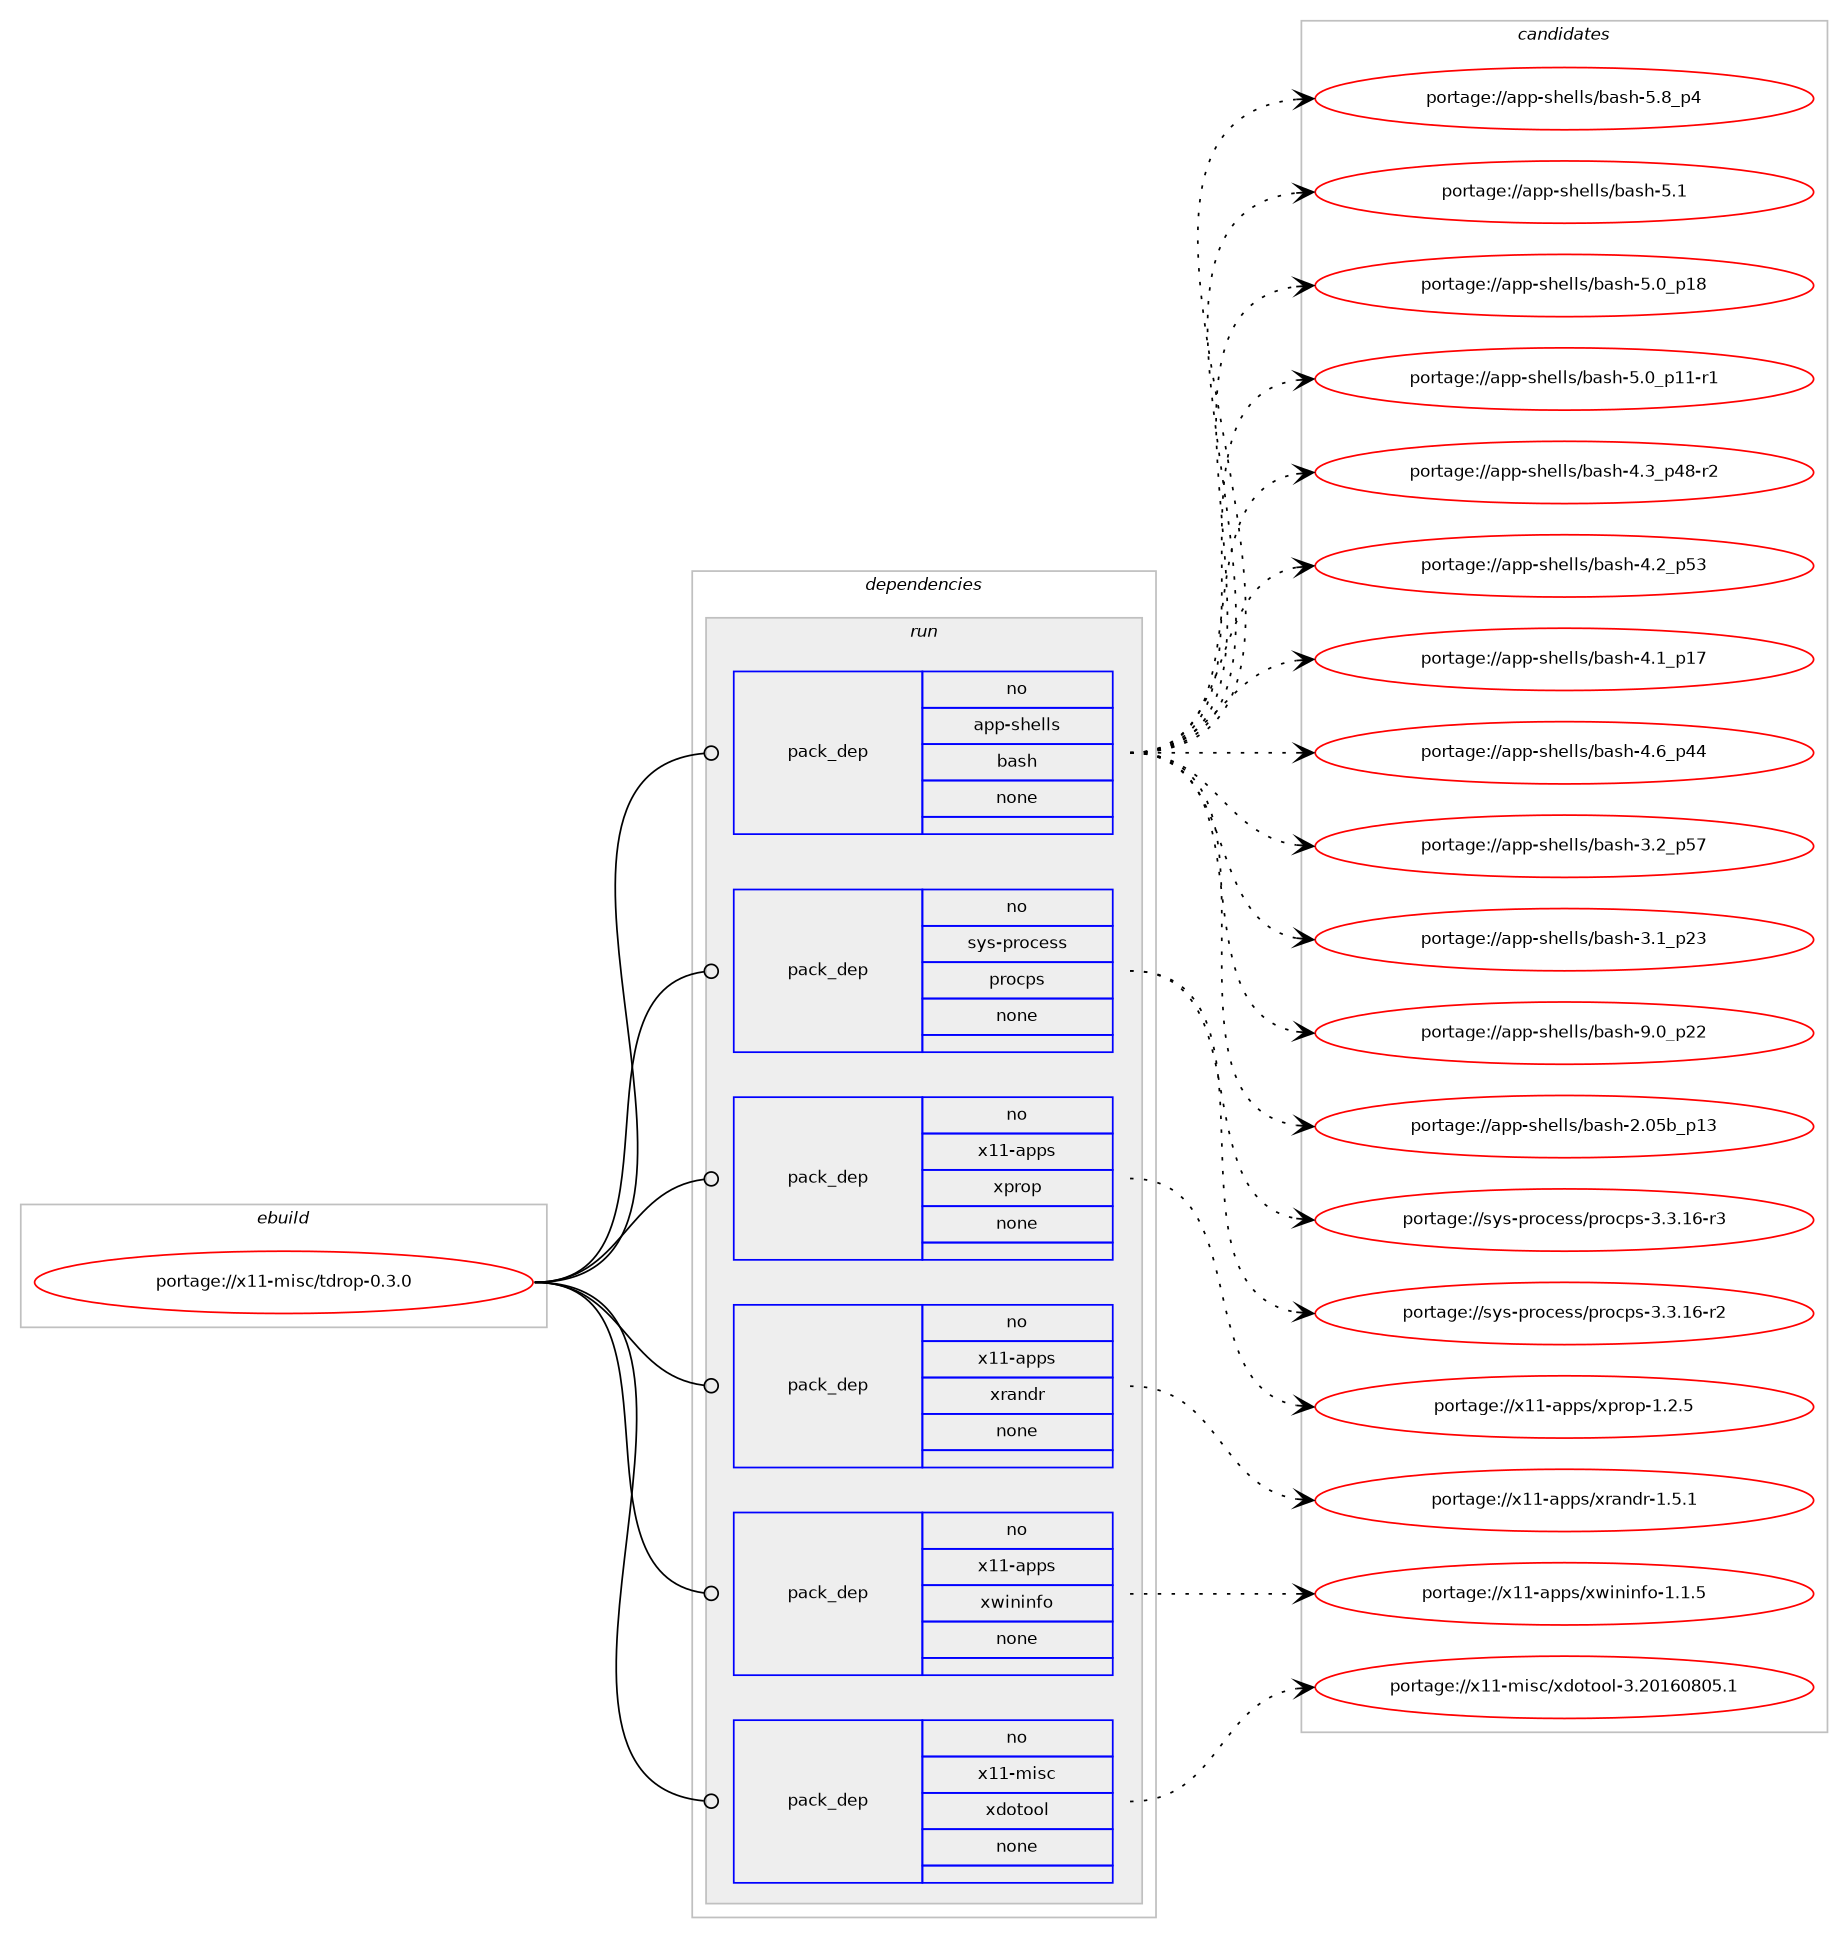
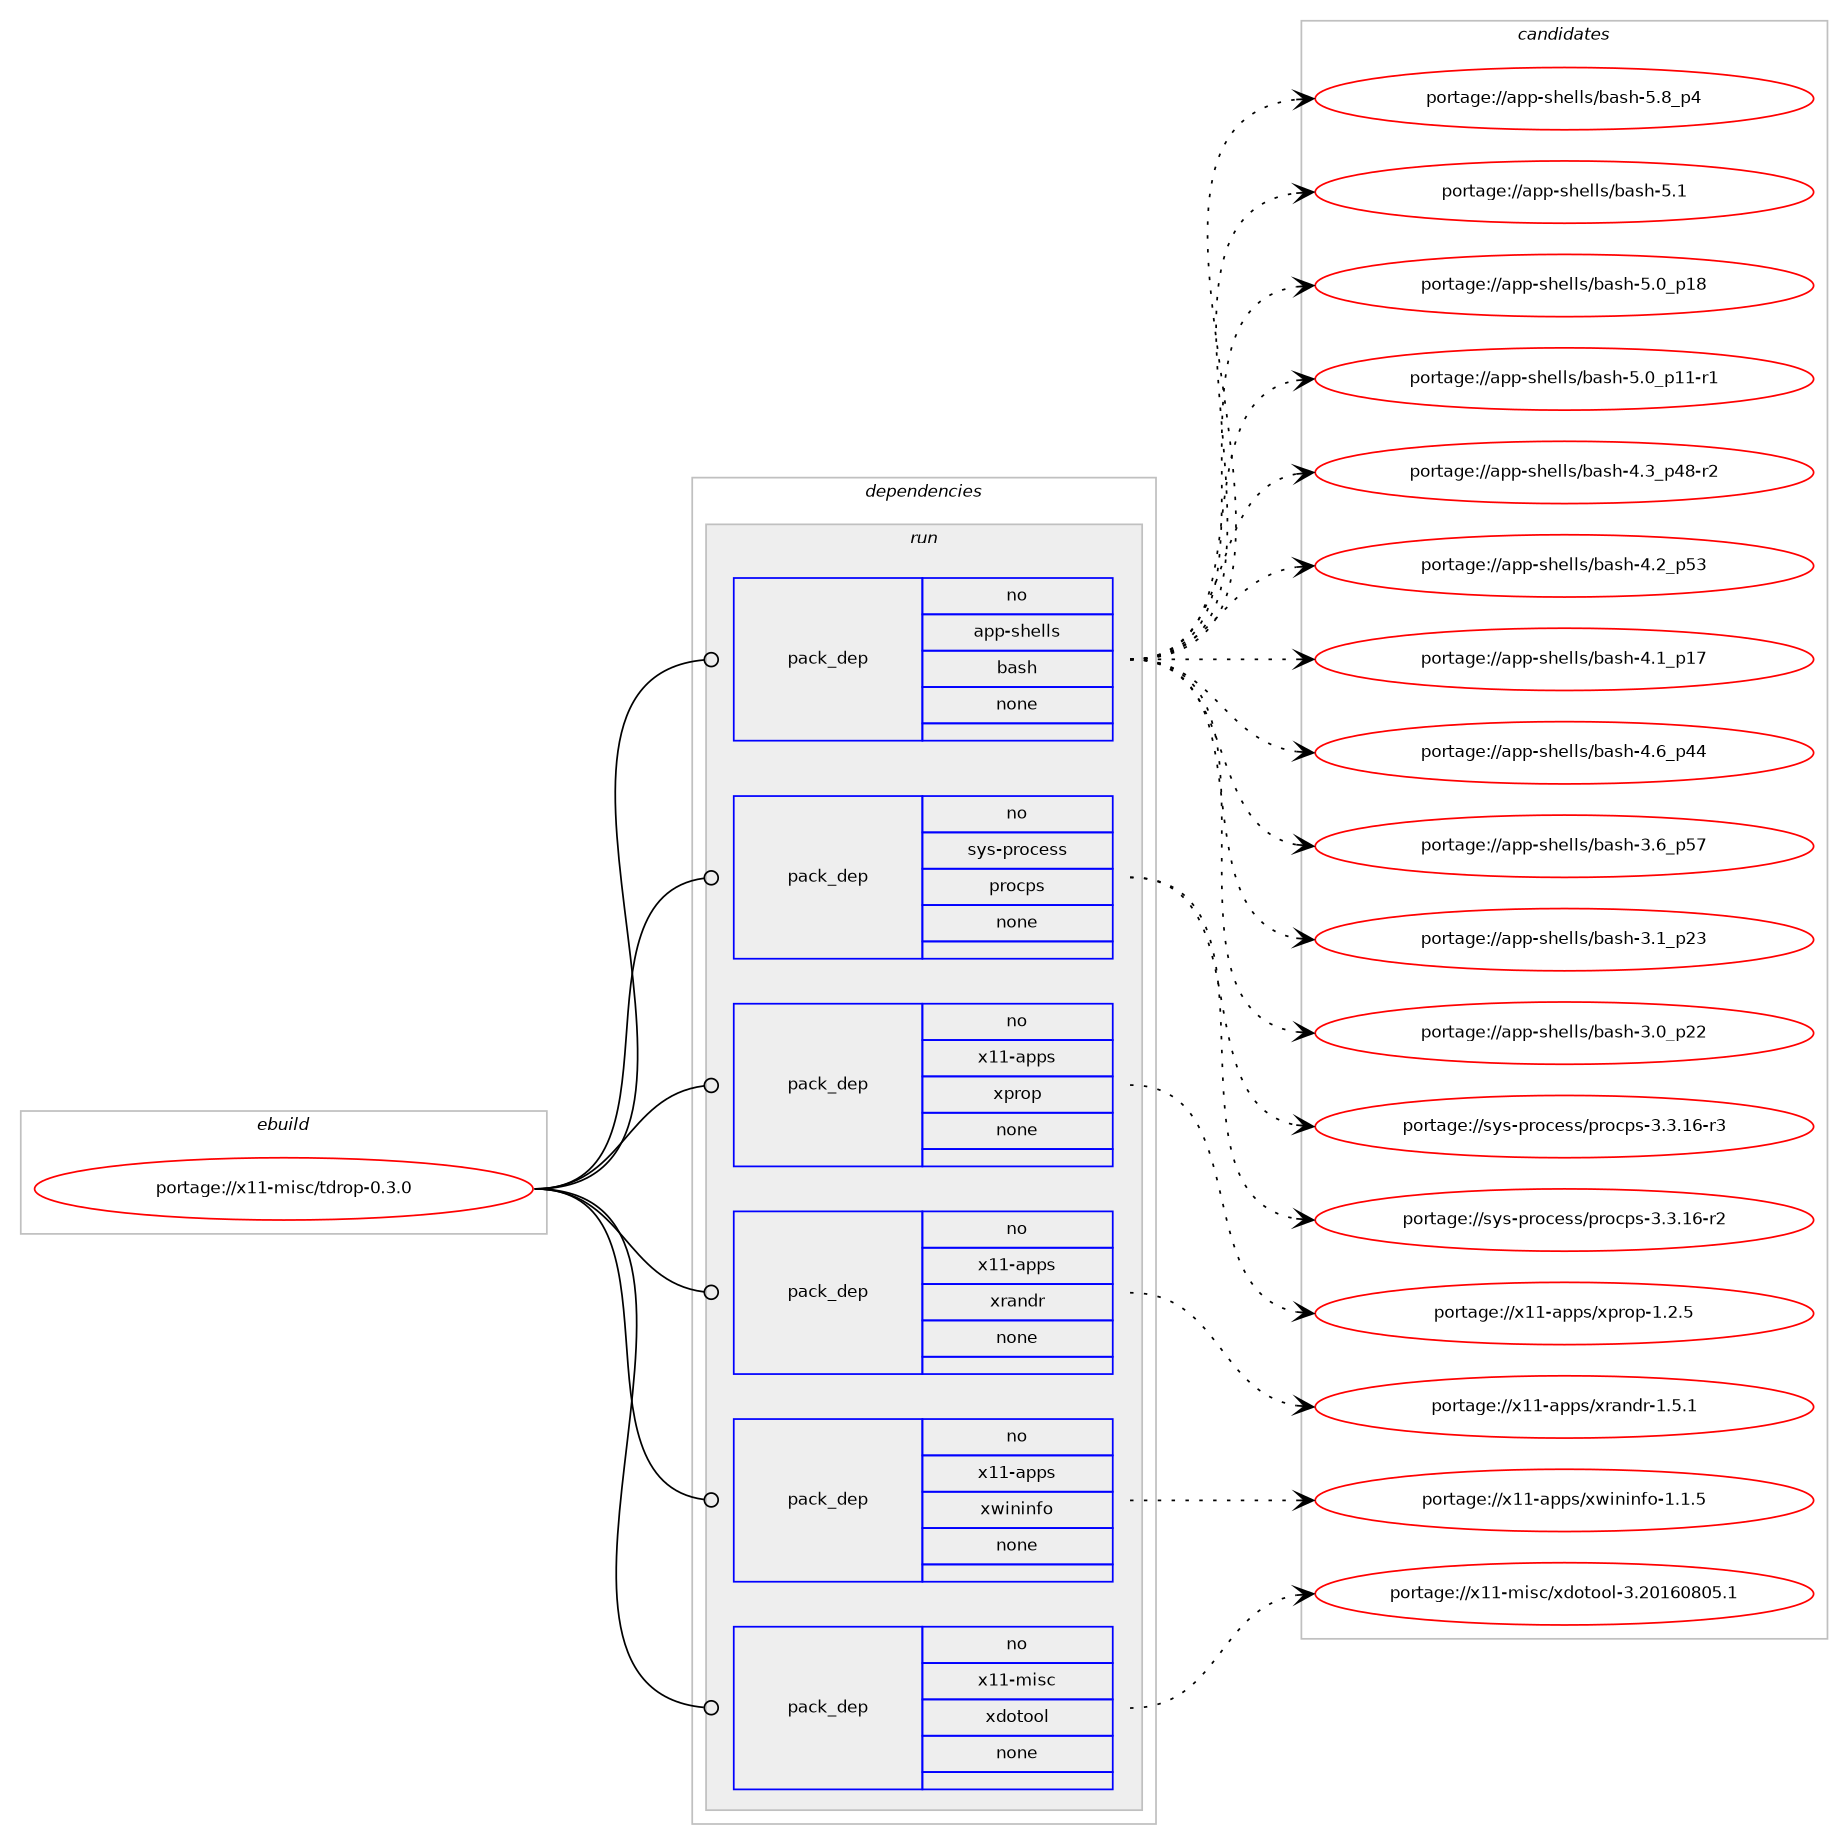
node "portage://app-shells/bash-3.2_p57": label "portage://app-shells/bash-3.2_p57" -> "portage://app-shells/bash-3.6_p57"
node "portage://app-shells/bash-9.0_p22": label "portage://app-shells/bash-9.0_p22" -> "portage://app-shells/bash-3.0_p22"
node "portage://app-shells/bash-2.05b_p13": removed
